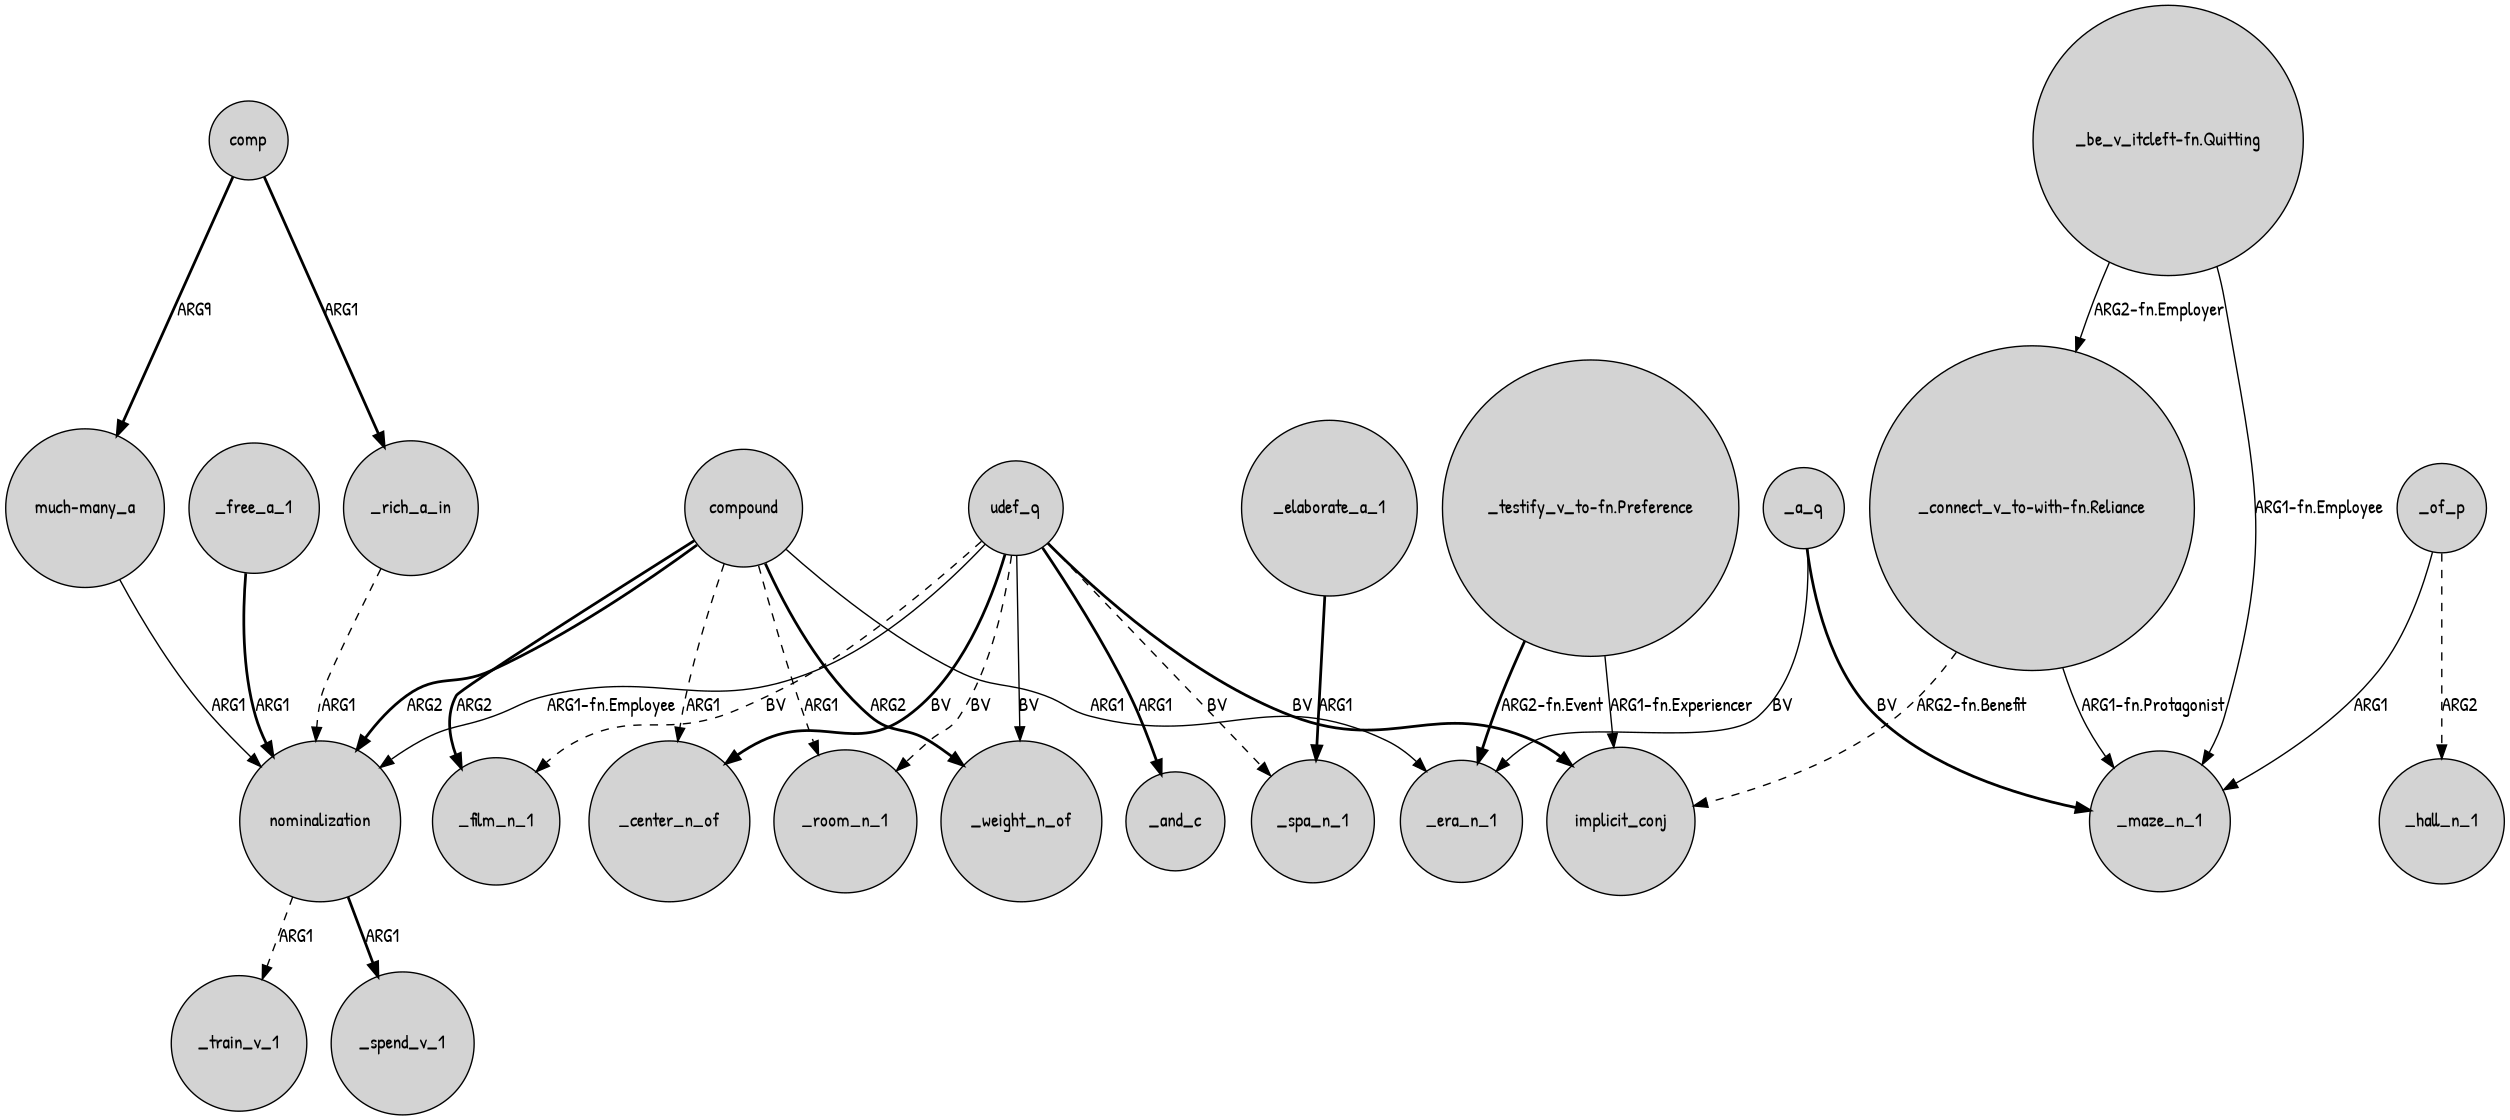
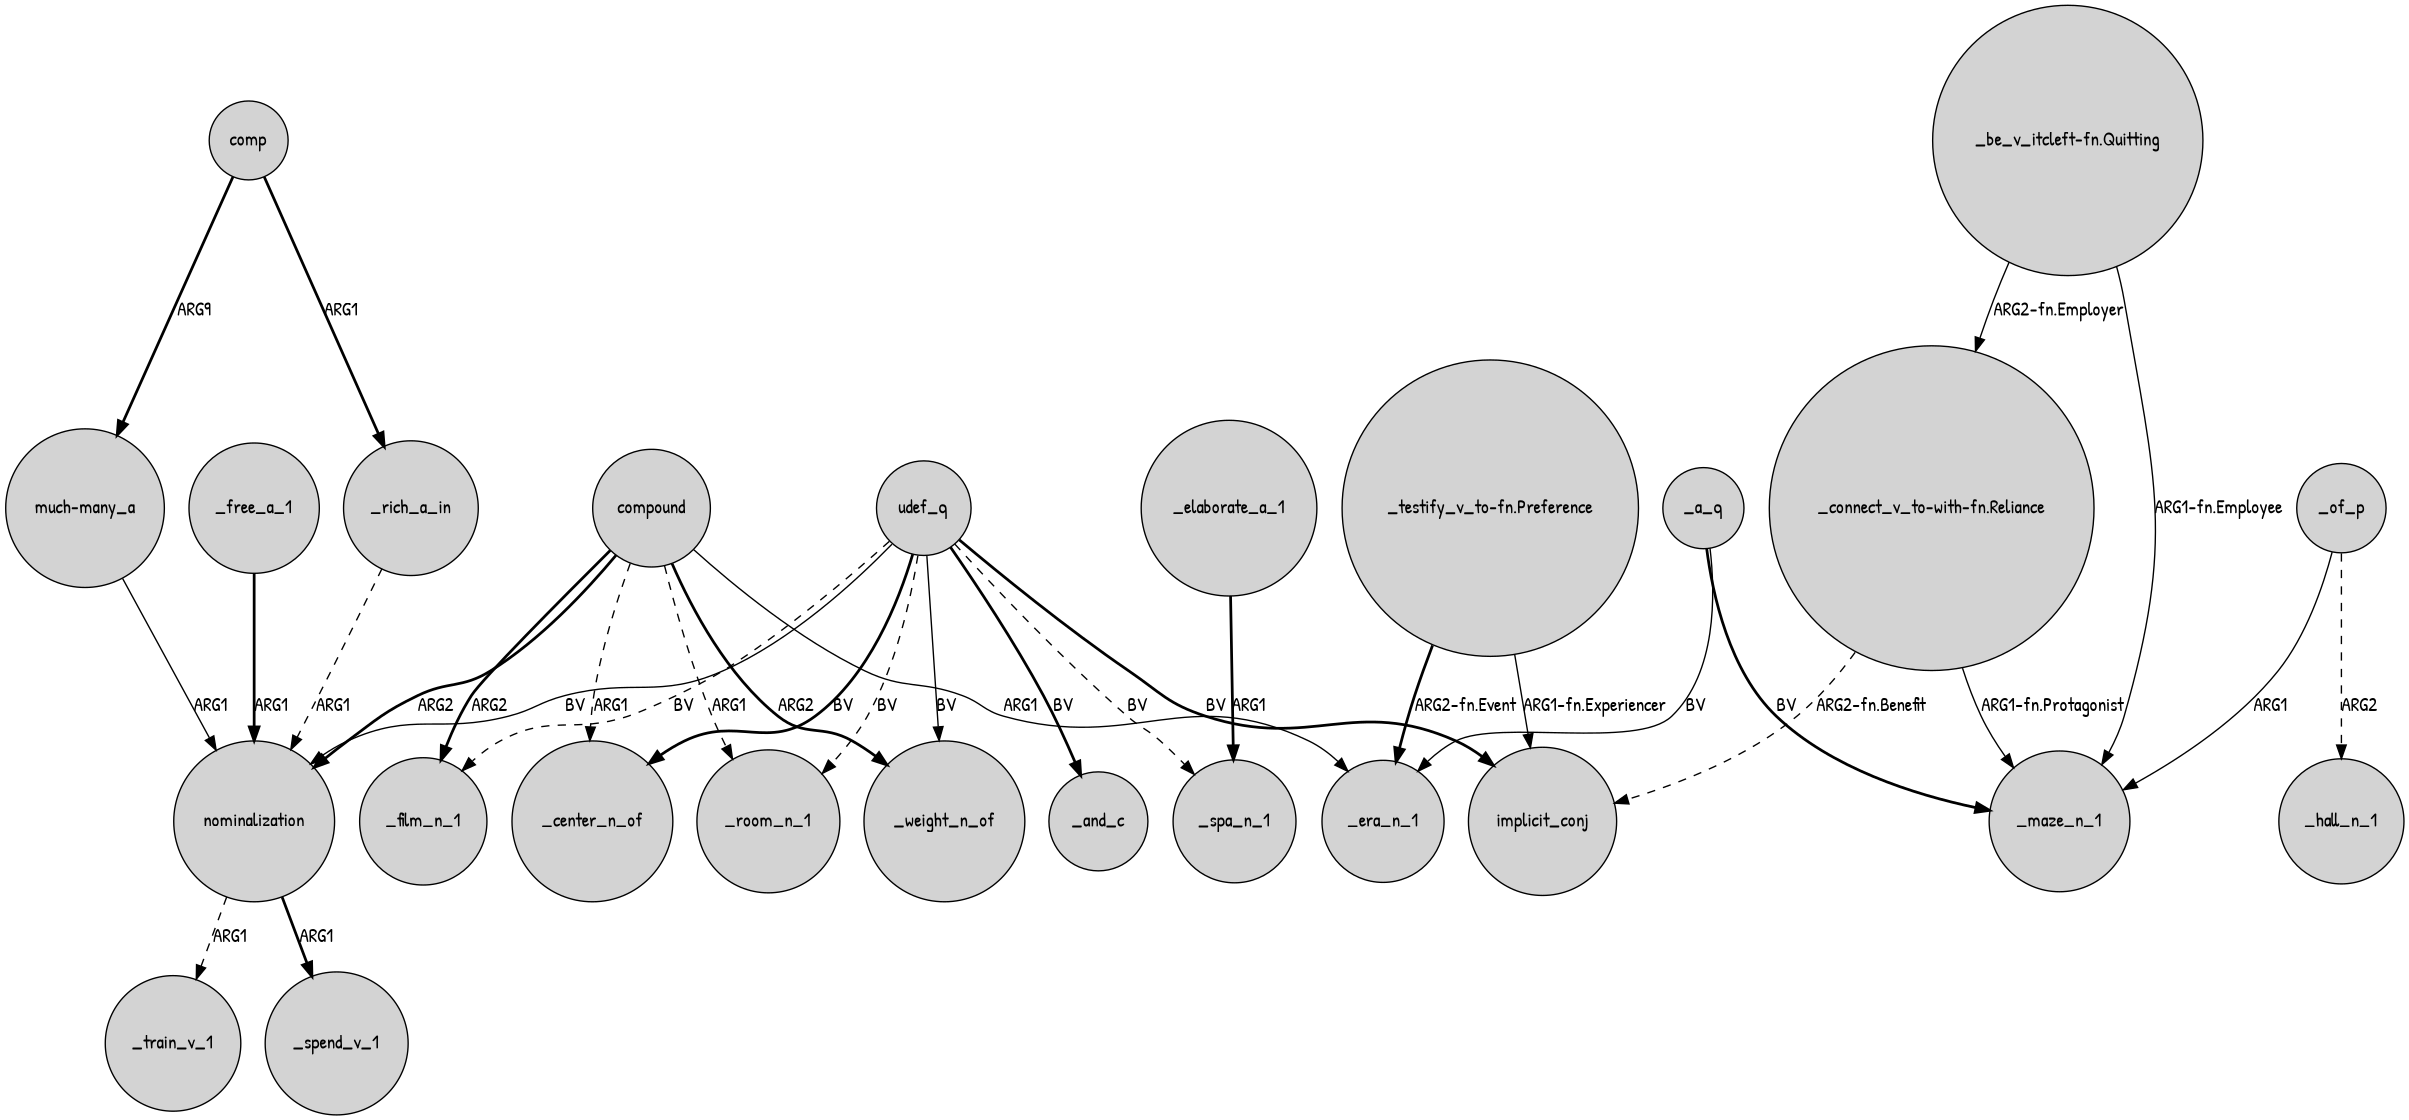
edge "udef_q" -> "nominalization": label "ARG1-fn.Employee" -> "BV"
edge "udef_q" -> "_and_c": label "ARG1" -> "BV"
